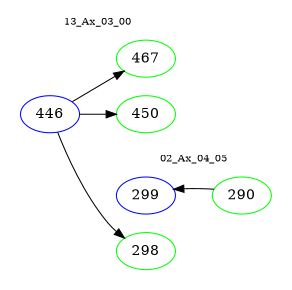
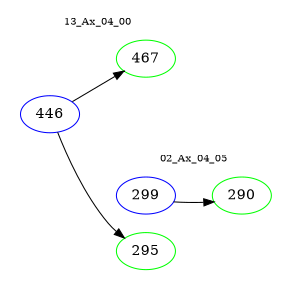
cluster "13_Ax_03_00": label "13_Ax_03_00" -> "13_Ax_04_00"
node "450": removed
edge "290" -> "299": reversed
node "298": label "298" -> "295"
